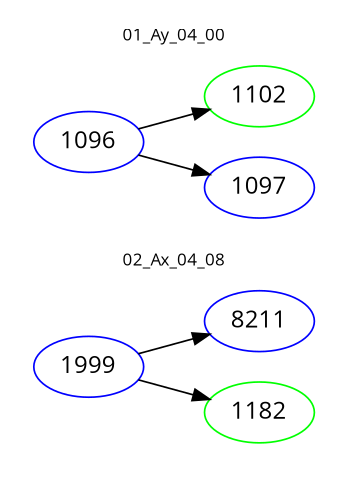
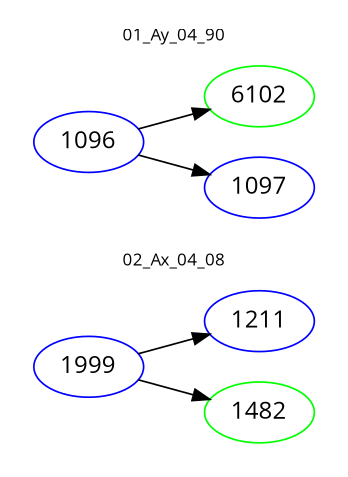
cluster "01_Ay_04_00": label "01_Ay_04_00" -> "01_Ay_04_90"
node "1102": label "1102" -> "6102"
node "8211": label "8211" -> "1211"
node "1182": label "1182" -> "1482"
